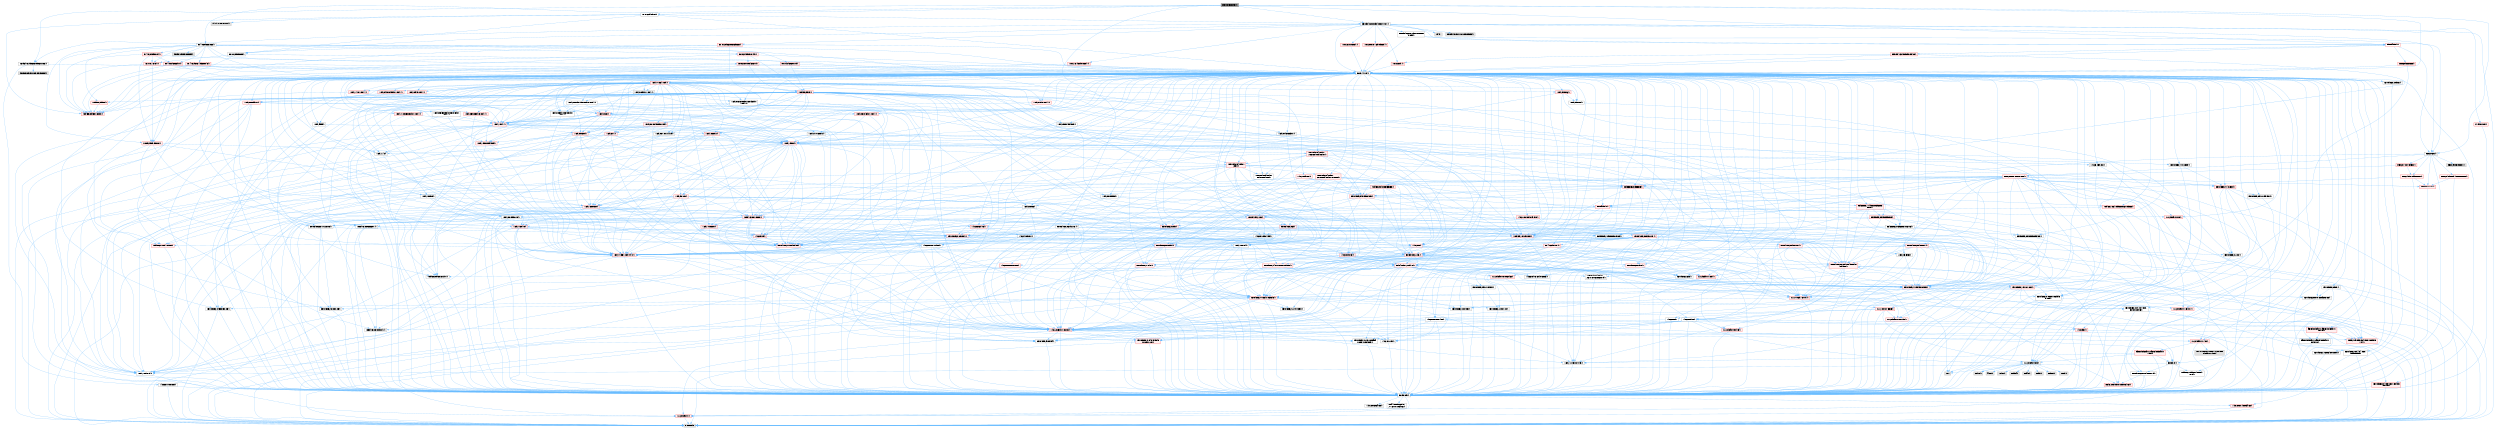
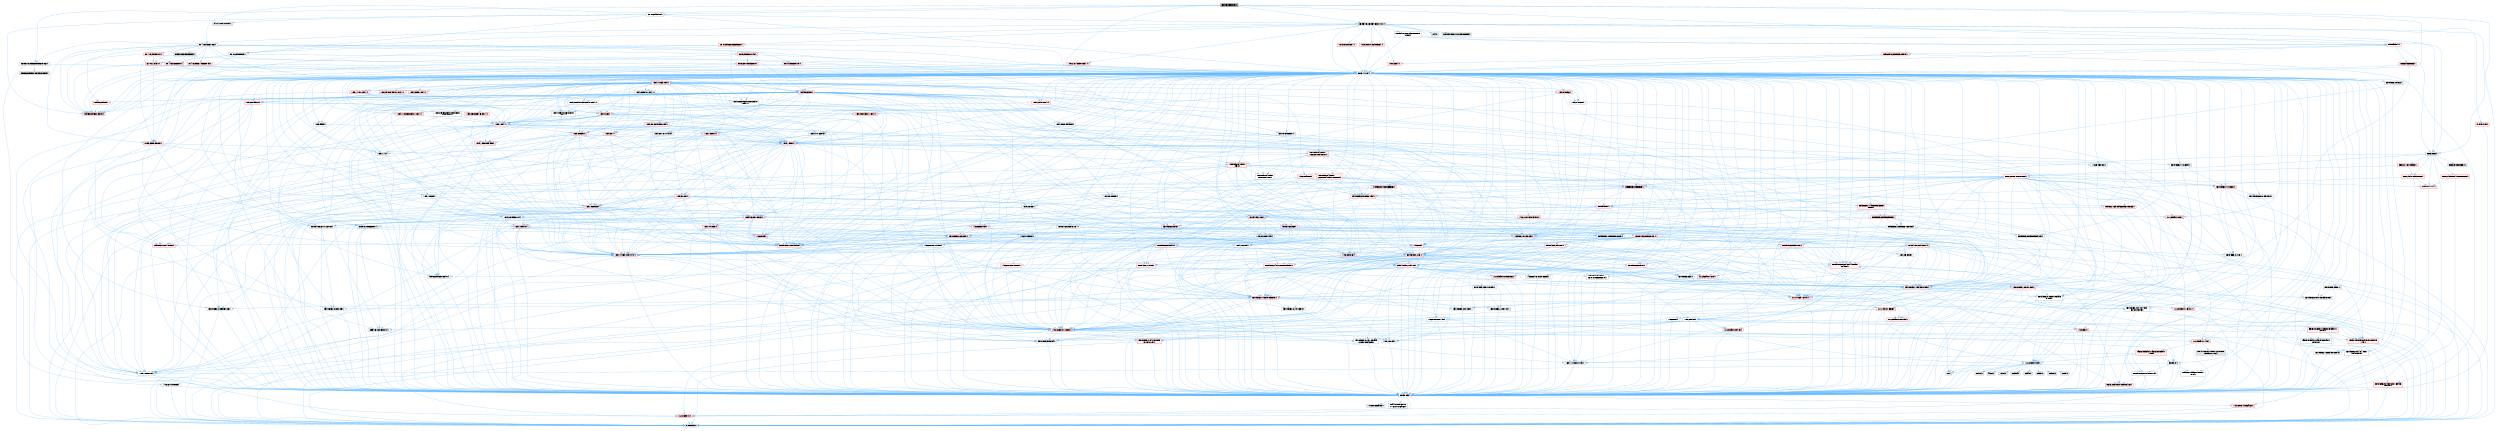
node "Math/ScaleRotationTranslation Matrix.h": label "Math/ScaleRotationTranslation Matrix.h" -> "Math/ScaleRotationTranslation SlateVector.h"
node "Styling/BitArray.h": label "Styling/BitArray.h" -> "Containers/BitArray.h"
